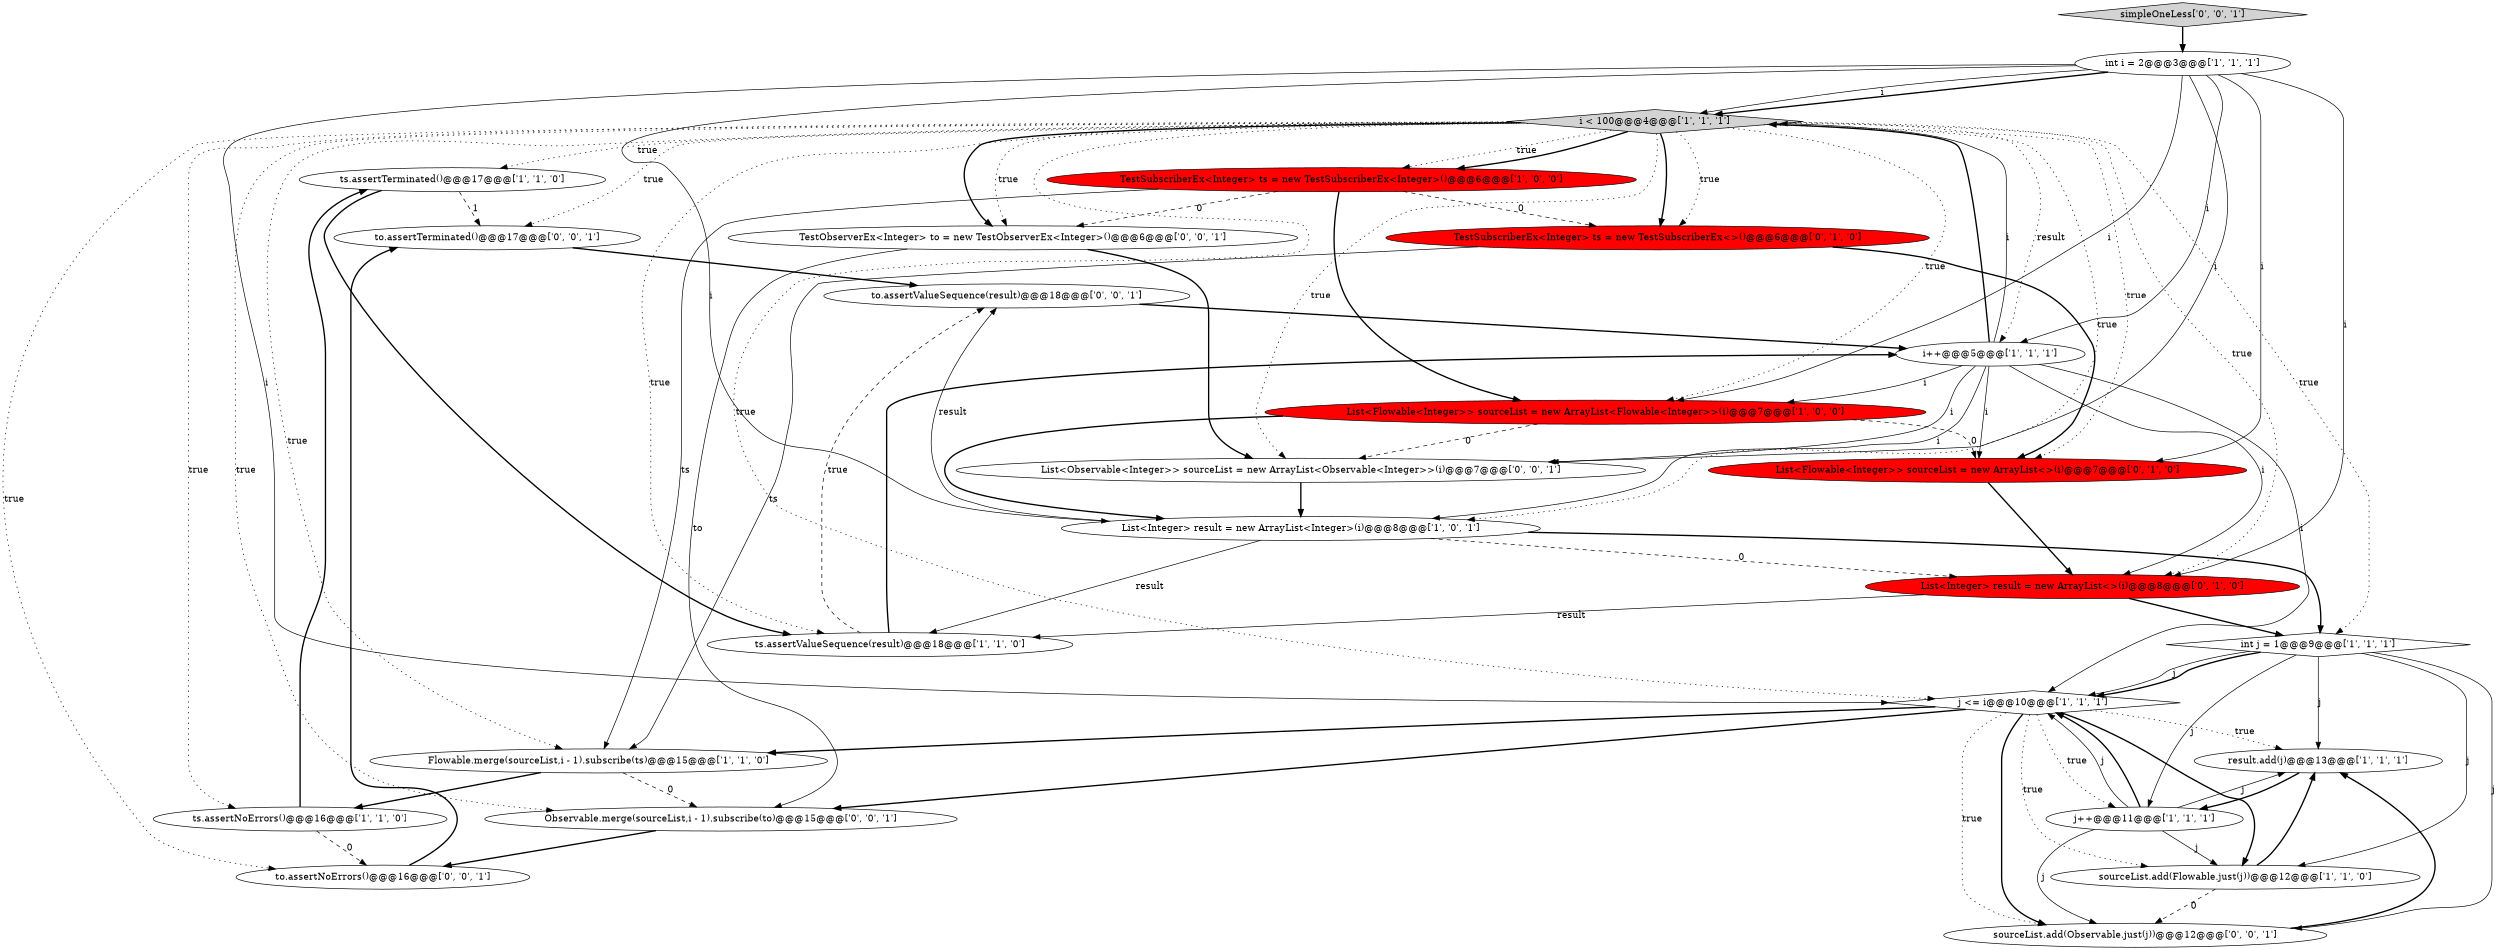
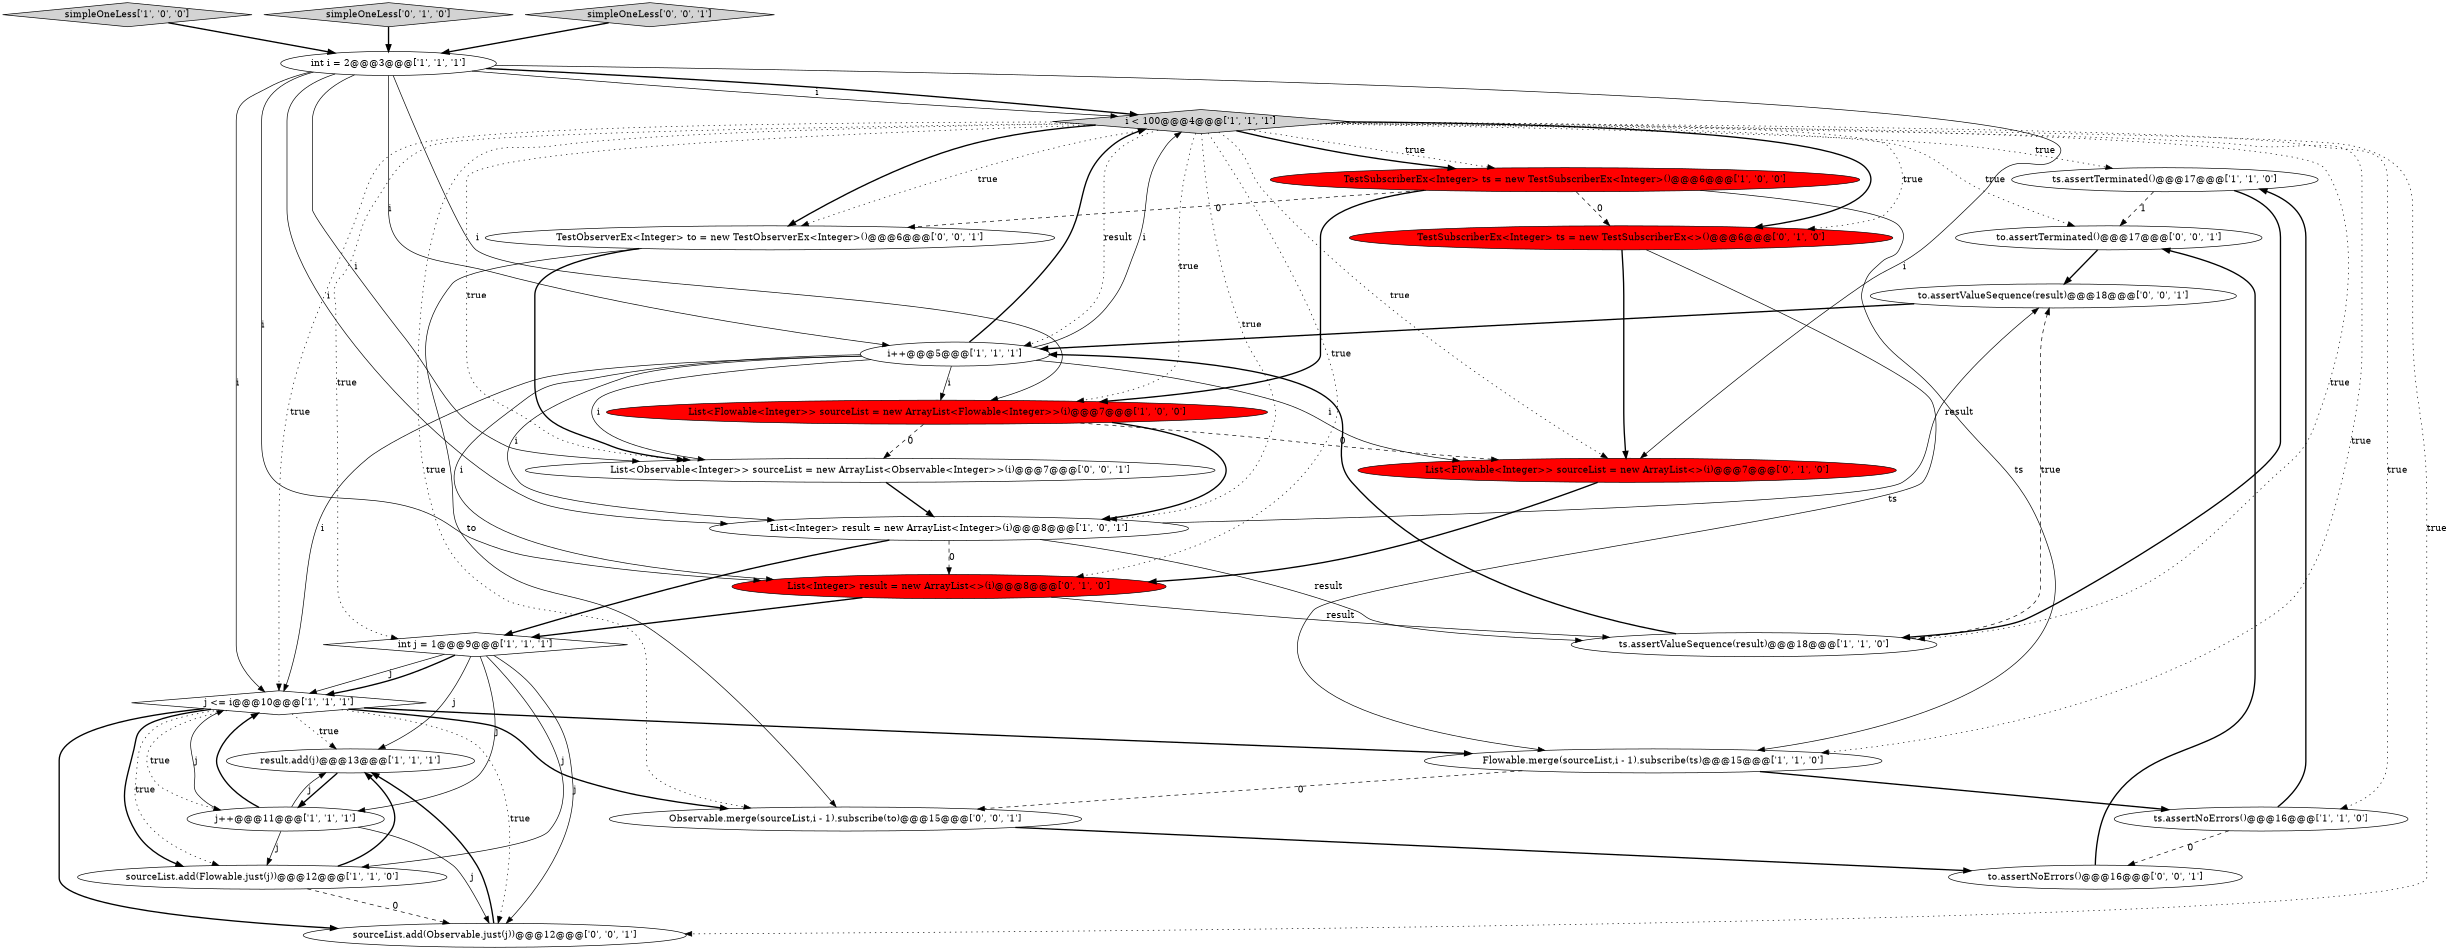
node "simpleOneLess['1', '0', '0']": added
node "simpleOneLess['0', '1', '0']": added
edge "i < 100@@@4@@@['1', '1', '1']" -> "to.assertNoErrors()@@@16@@@['0', '0', '1']": now "i < 100@@@4@@@['1', '1', '1']" -> "sourceList.add(Observable.just(j))@@@12@@@['0', '0', '1']"
